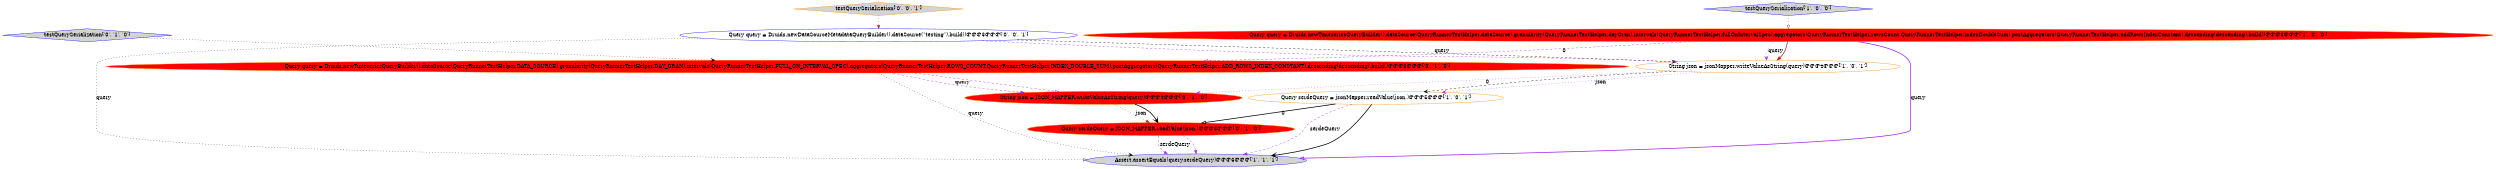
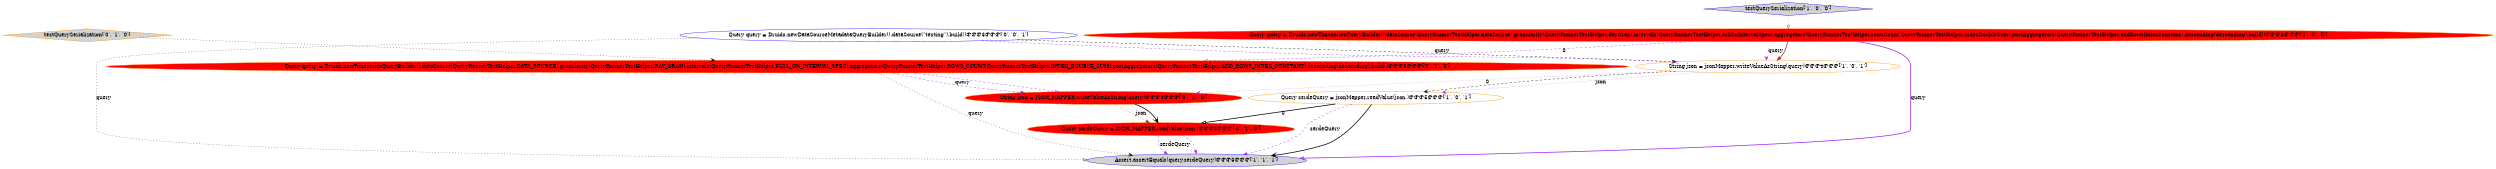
node "testQuerySerialization['0', '0', '1']": removed
node "testQuerySerialization['0', '1', '0']": color blue -> darkorange
